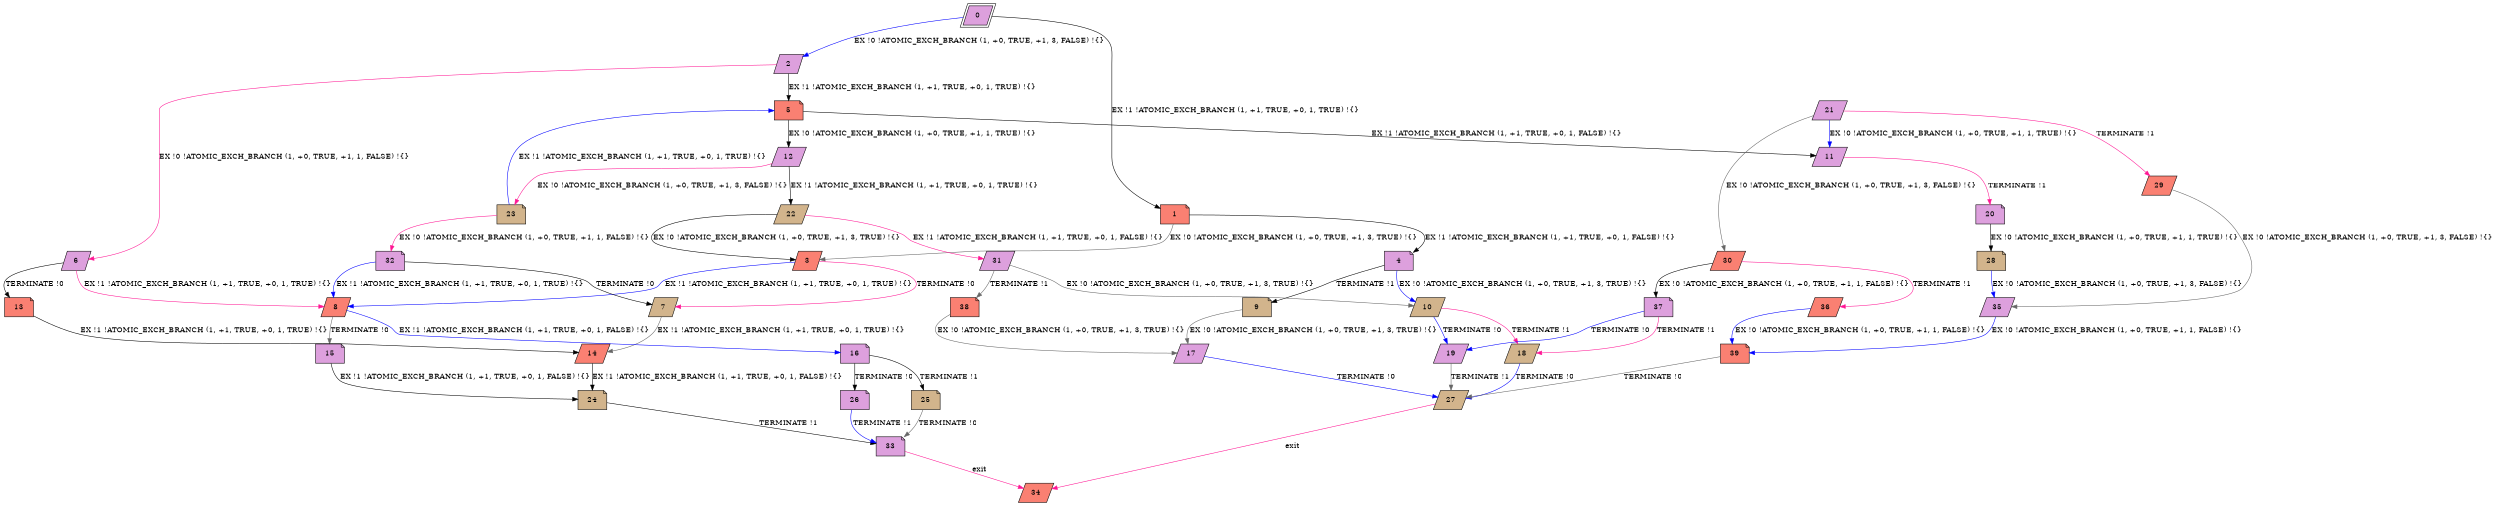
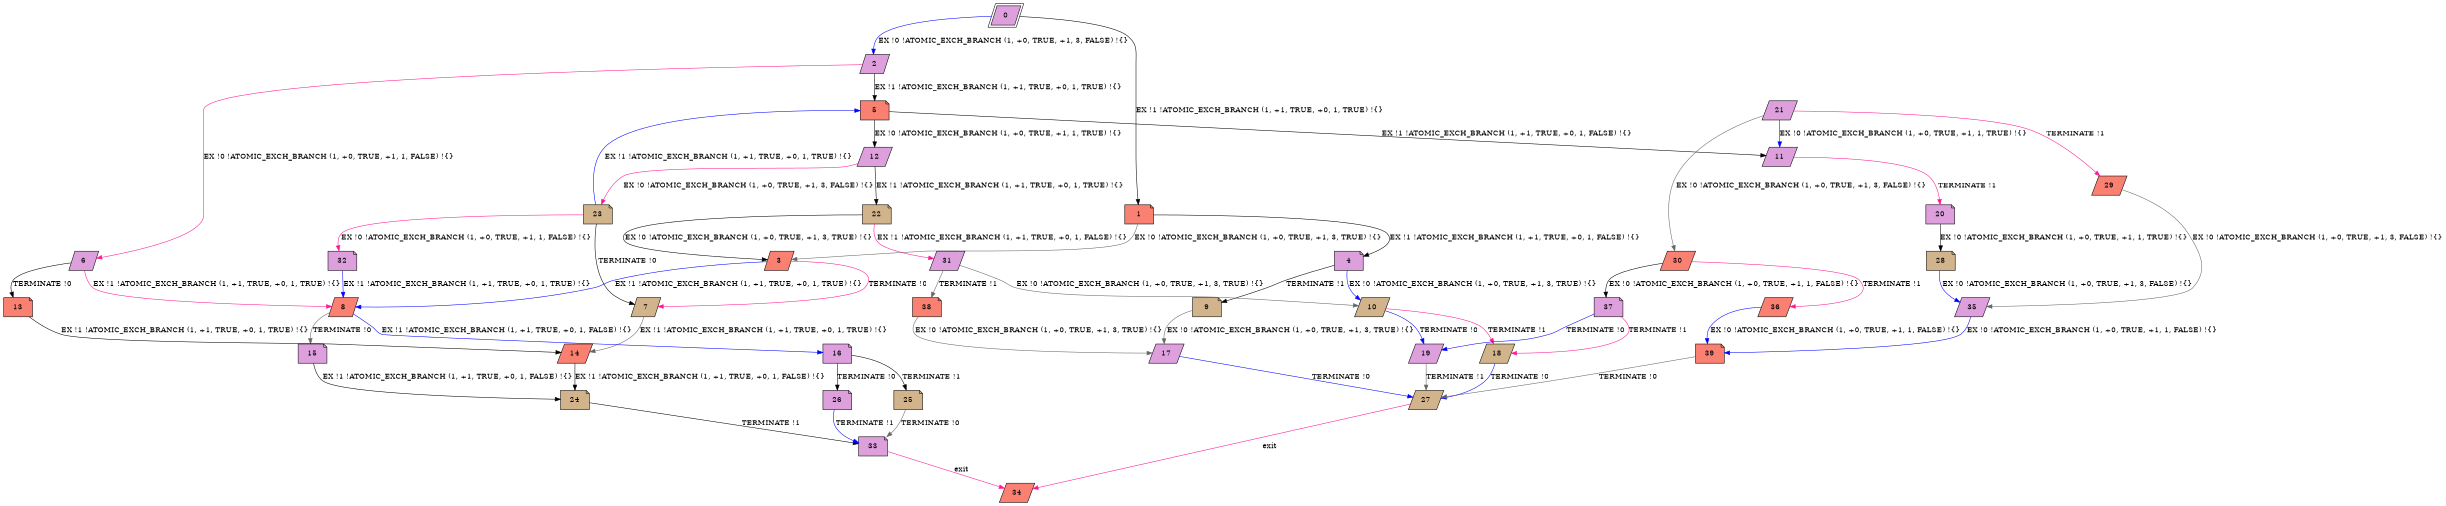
node "22": shape parallelogram -> note
edge "32" -> "7": now "23" -> "7"
